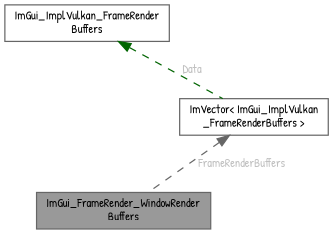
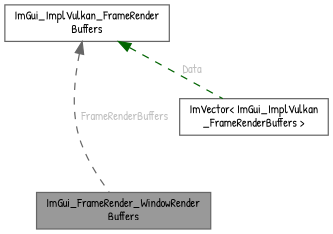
edge "ImGui_FrameRender_WindowRender Buffers" -> "ImVector< ImGui_ImplVulkan _FrameRenderBuffers >": now "ImGui_FrameRender_WindowRender Buffers" -> "ImGui_ImplVulkan_FrameRender Buffers"
